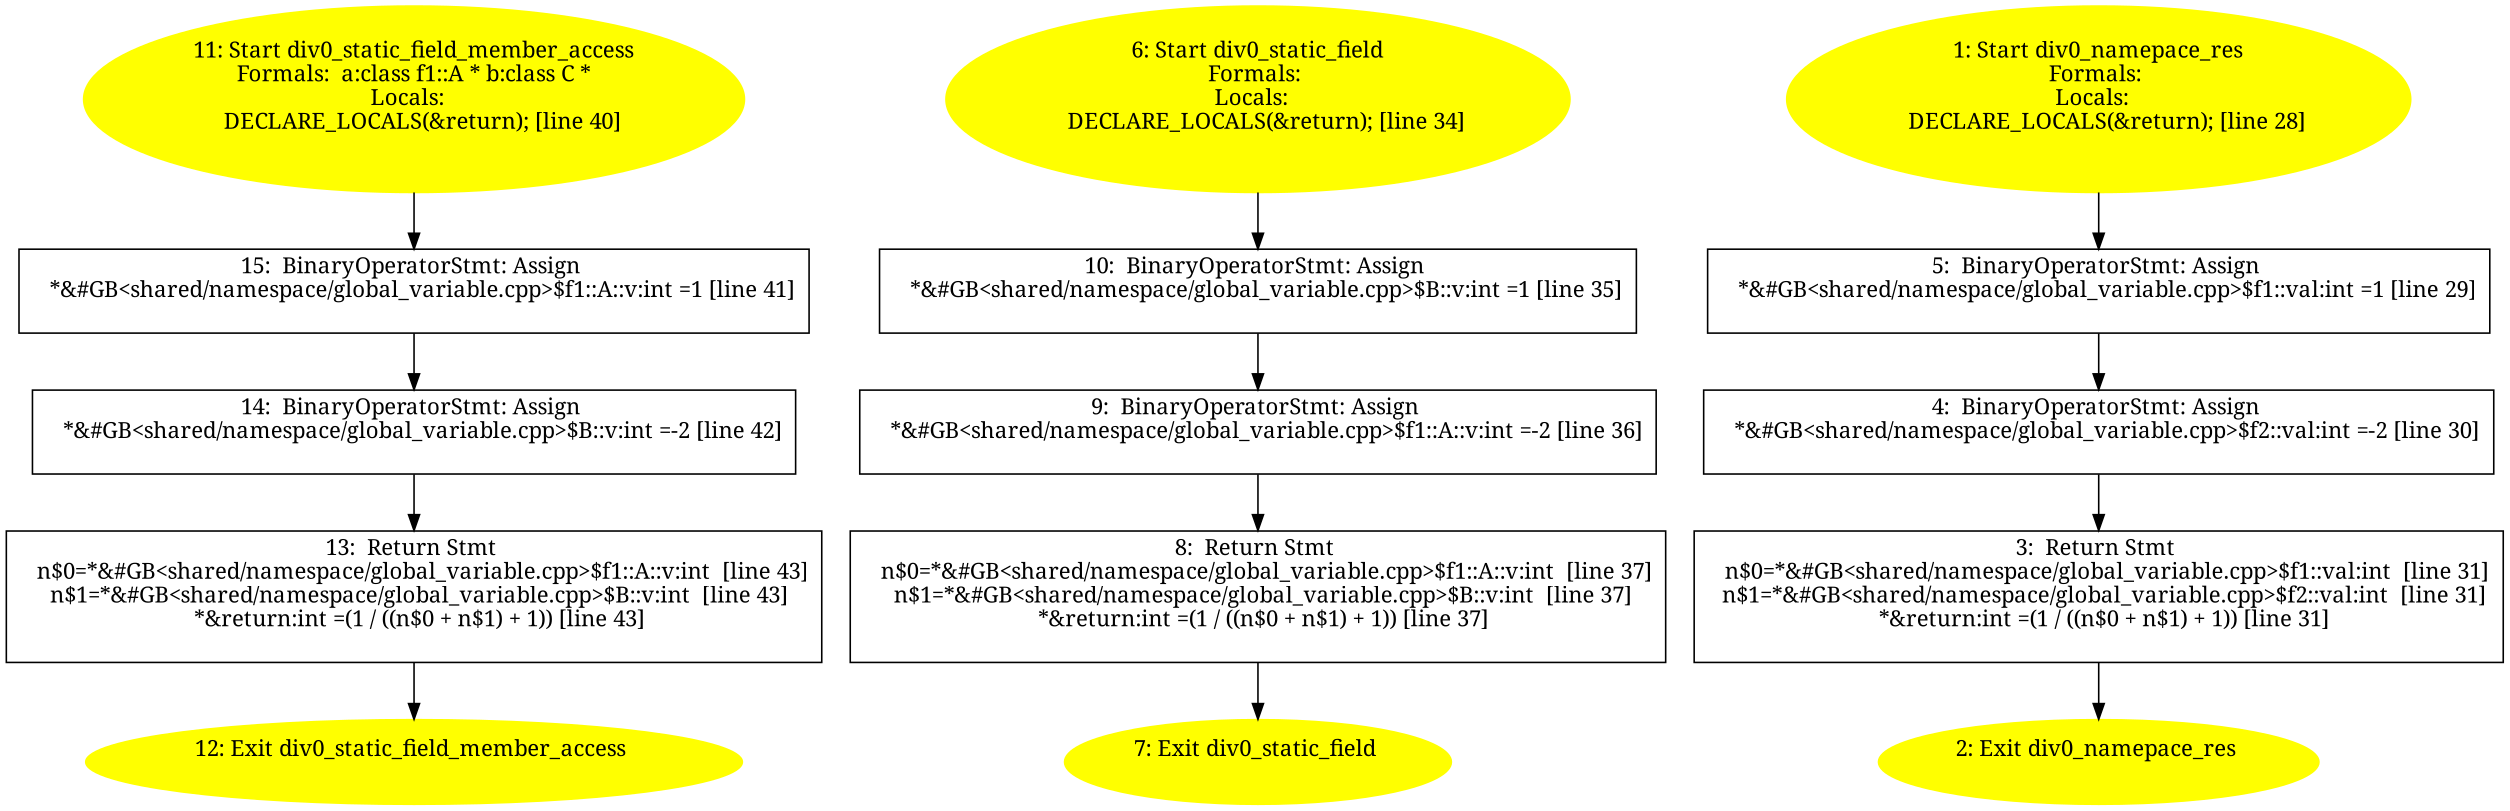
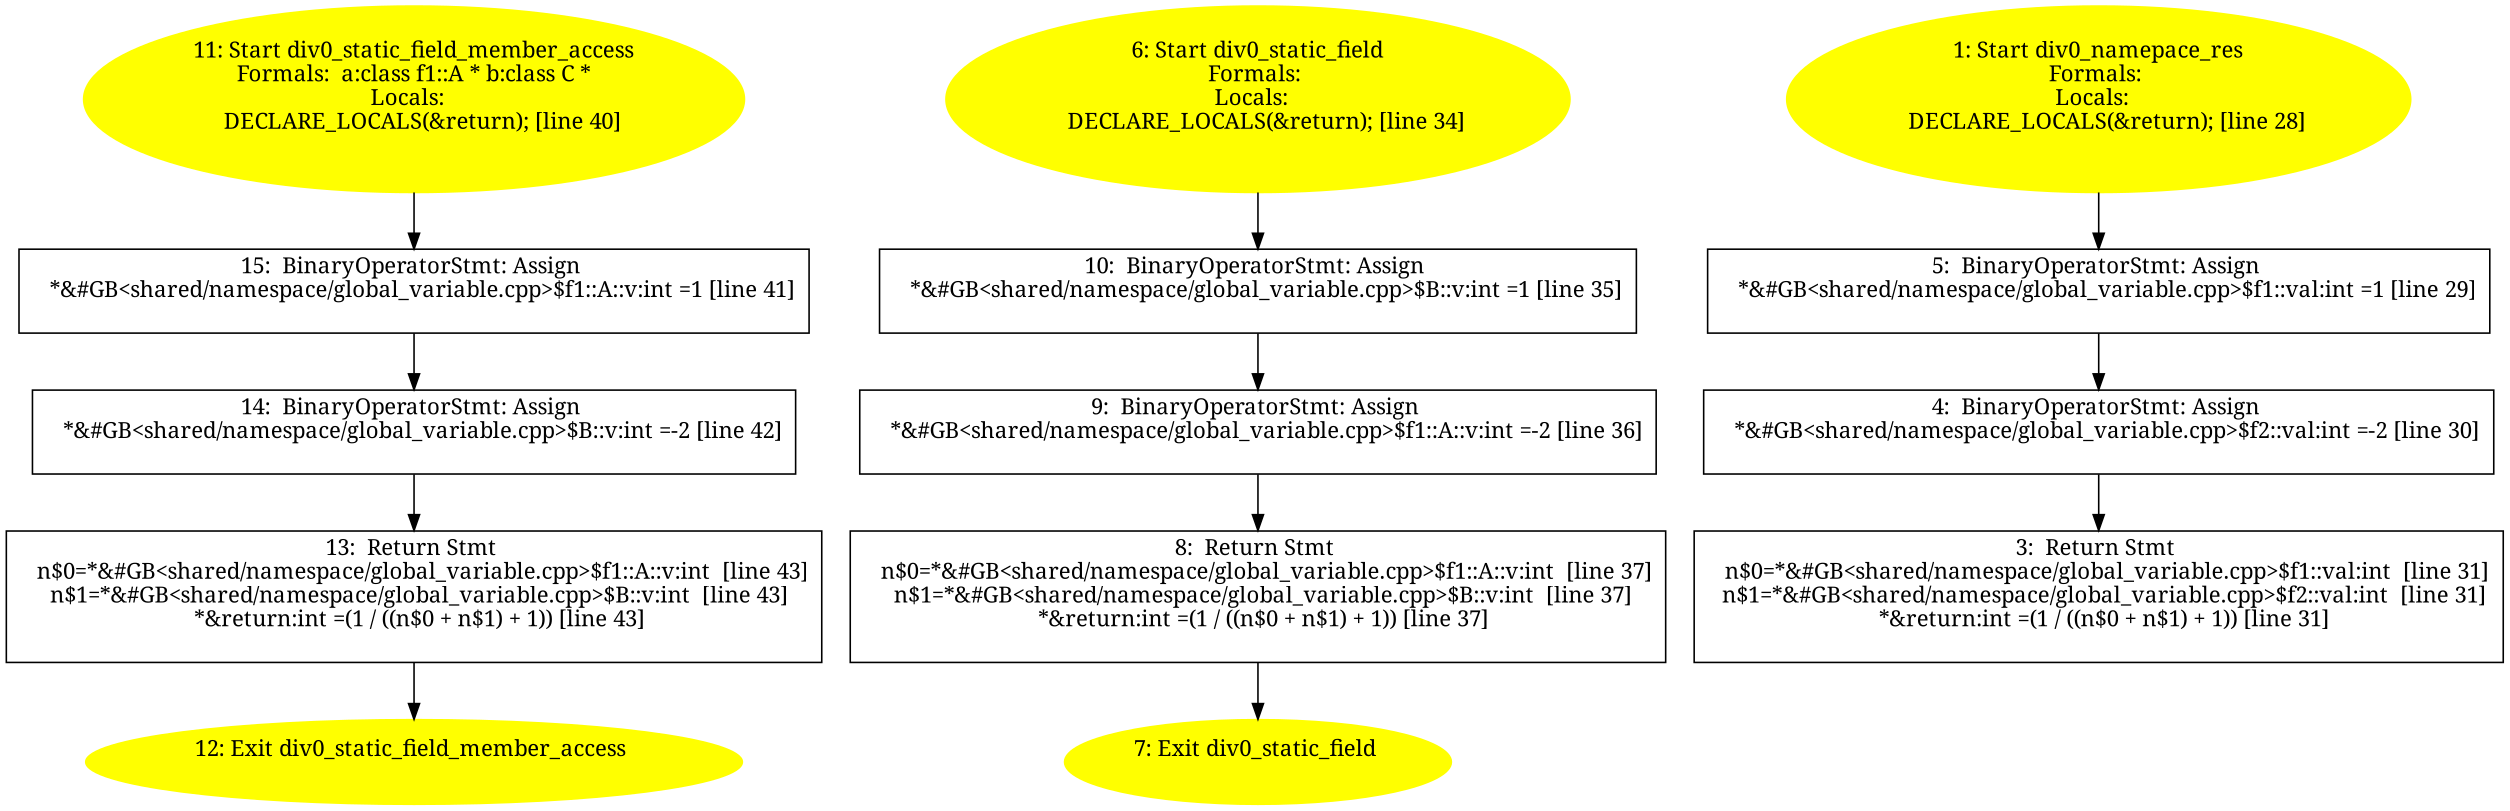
node "2: Exit div0_namepace_res": removed
